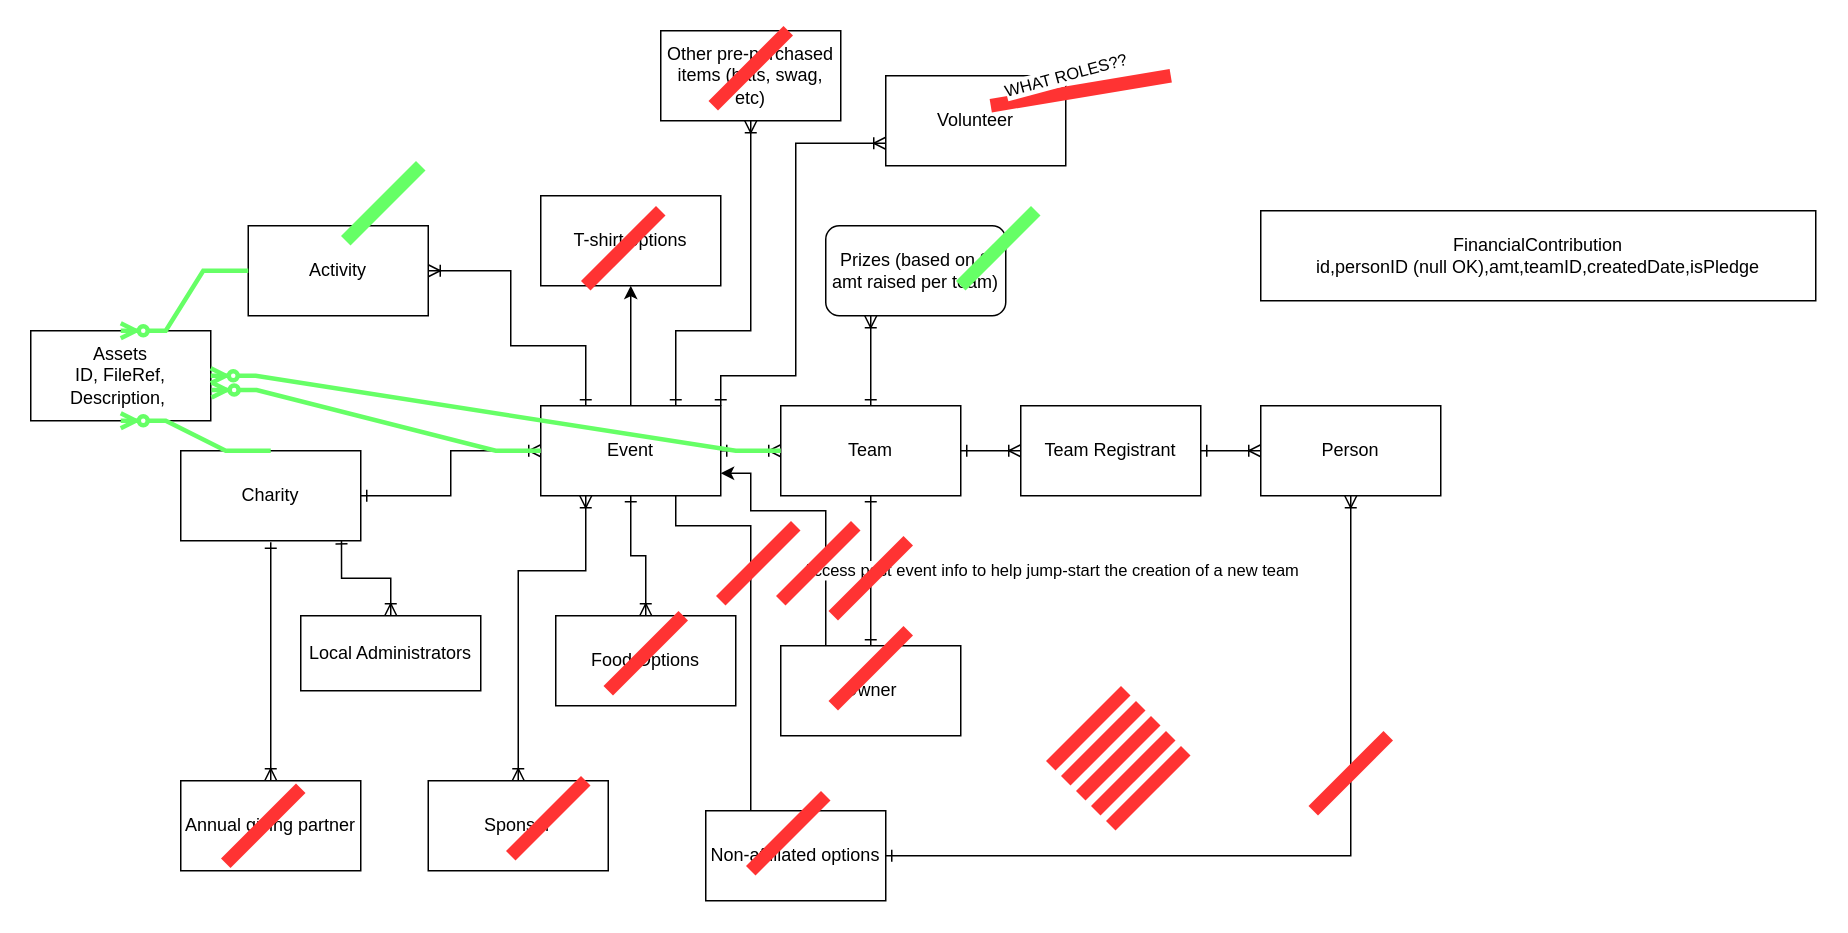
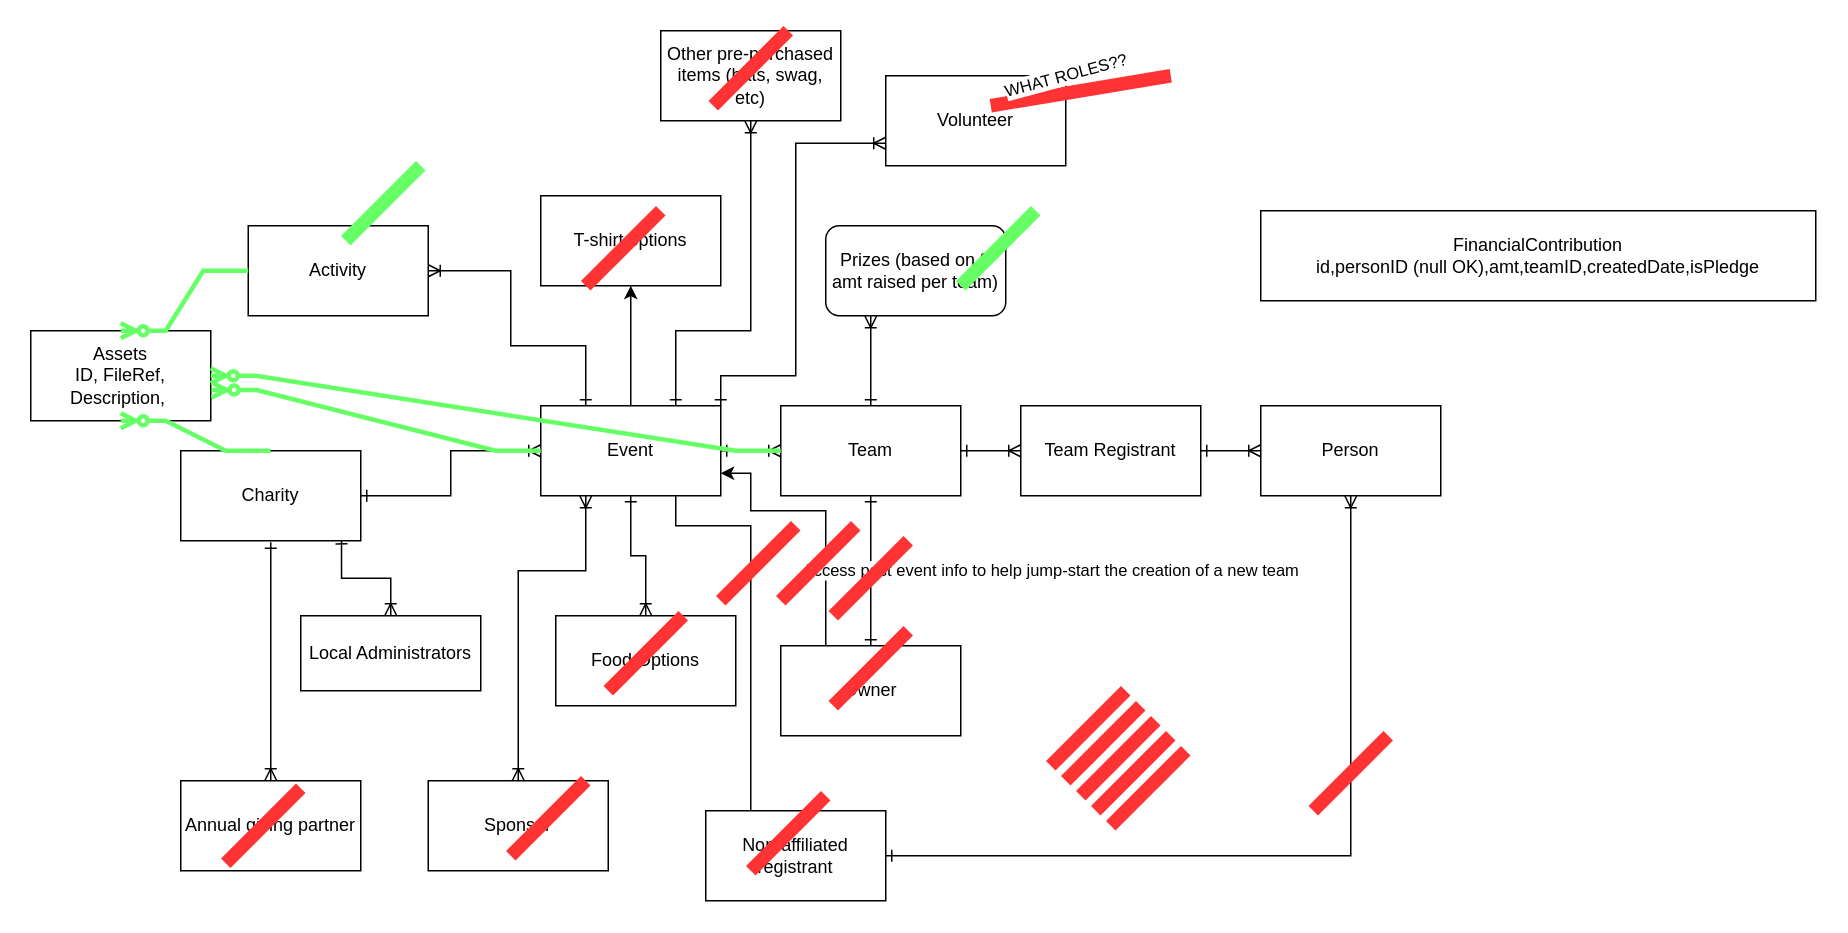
node "Non-affiliated options": label "Non-affiliated options" -> "Non-affiliated registrant"
